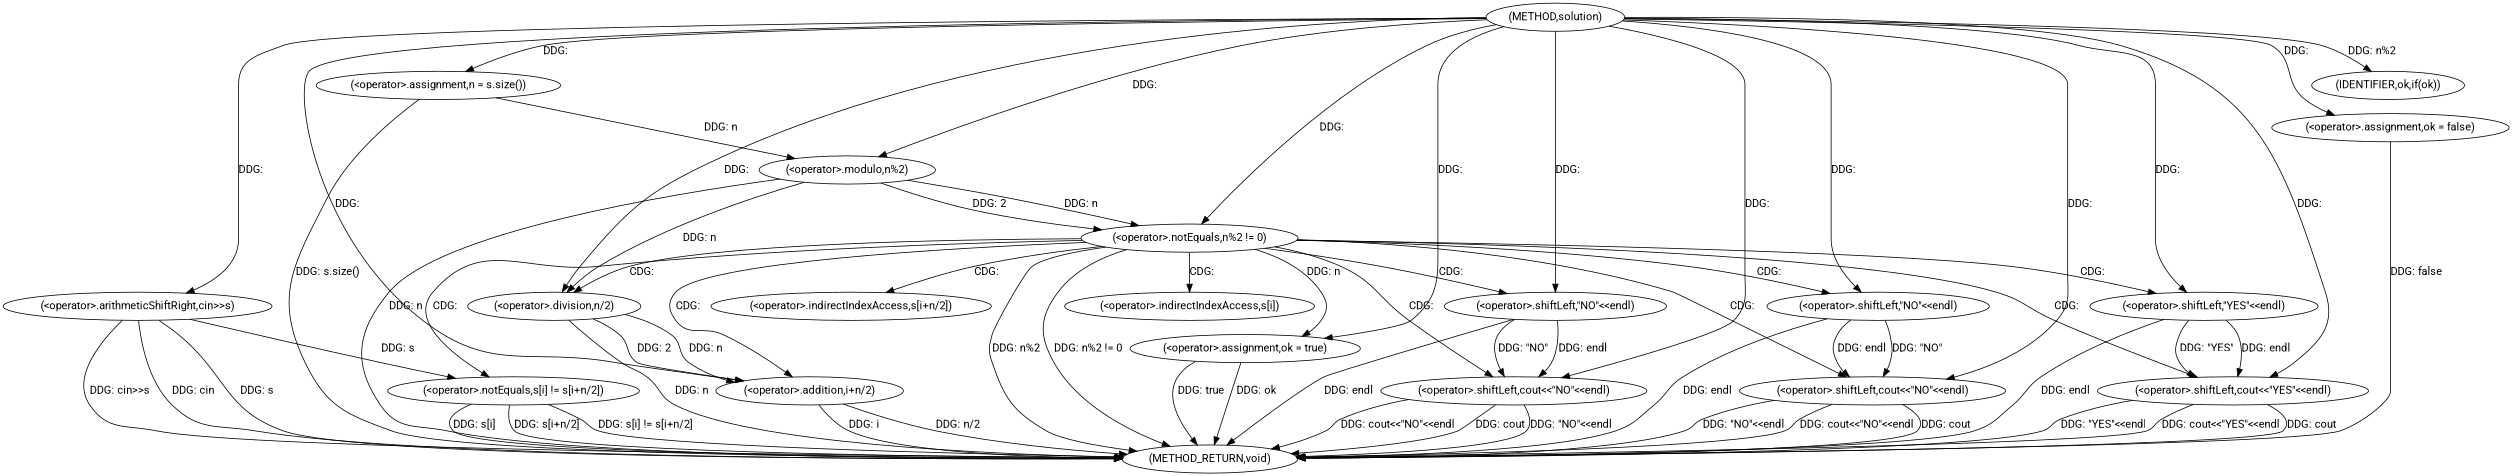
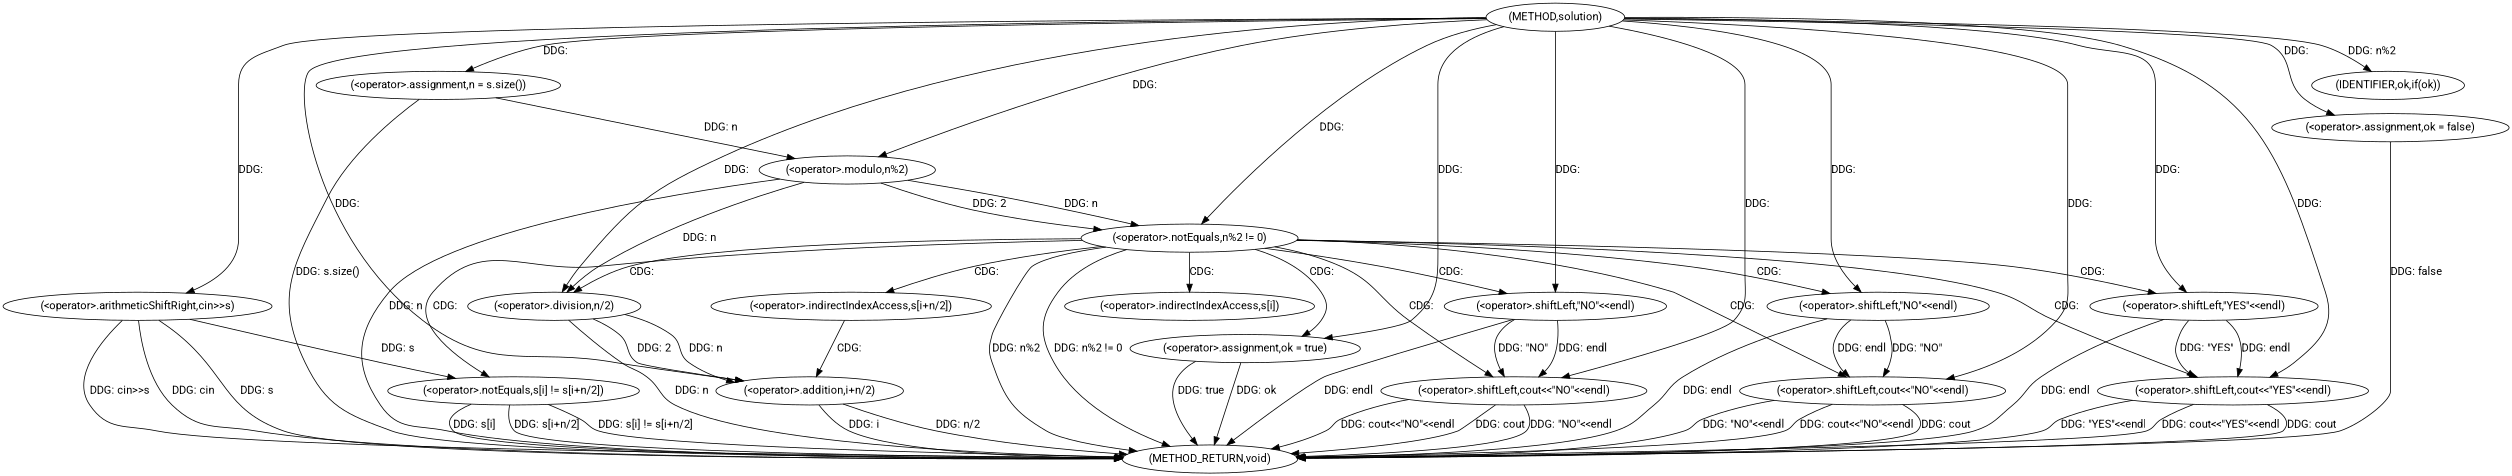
edge "(<operator>.notEquals,n%2 != 0)" -> "(<operator>.addition,i+n/2)": now "(<operator>.indirectIndexAccess,s[i+n/2])" -> "(<operator>.addition,i+n/2)"
edge "(<operator>.notEquals,n%2 != 0)" -> "(<operator>.assignment,ok = true)": label "DDG: n" -> "CDG: "
